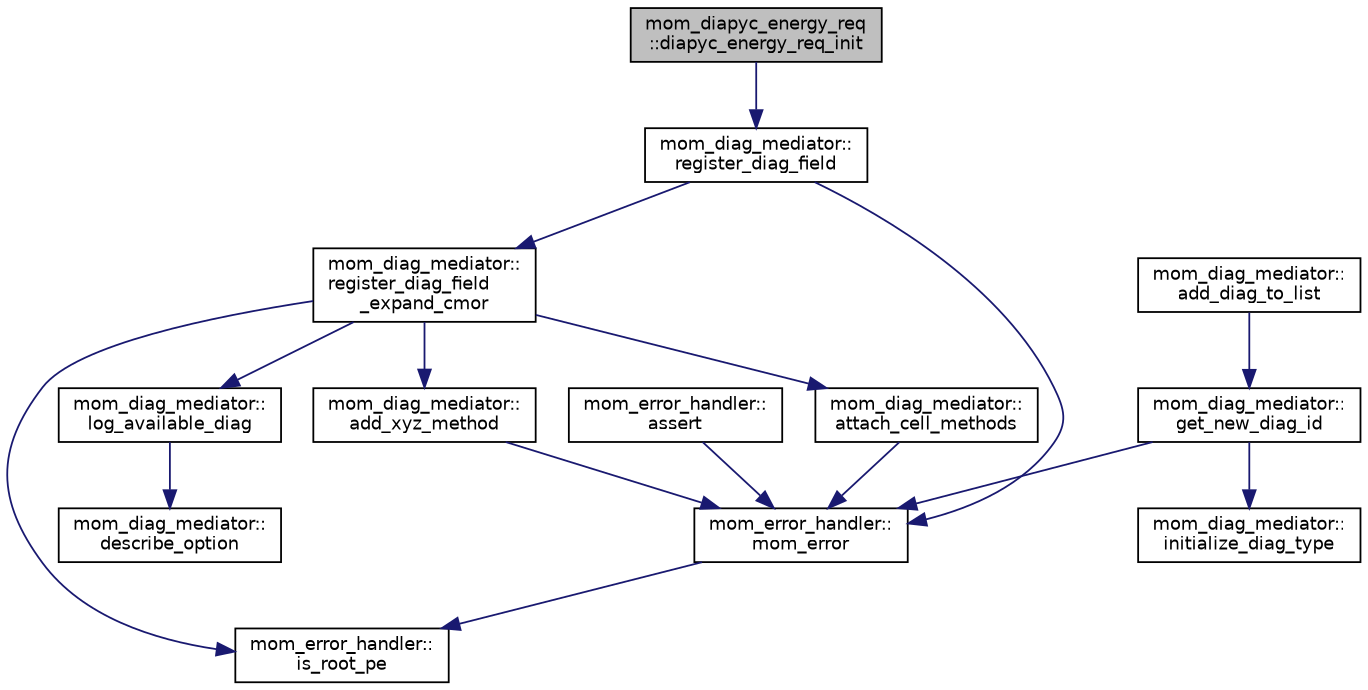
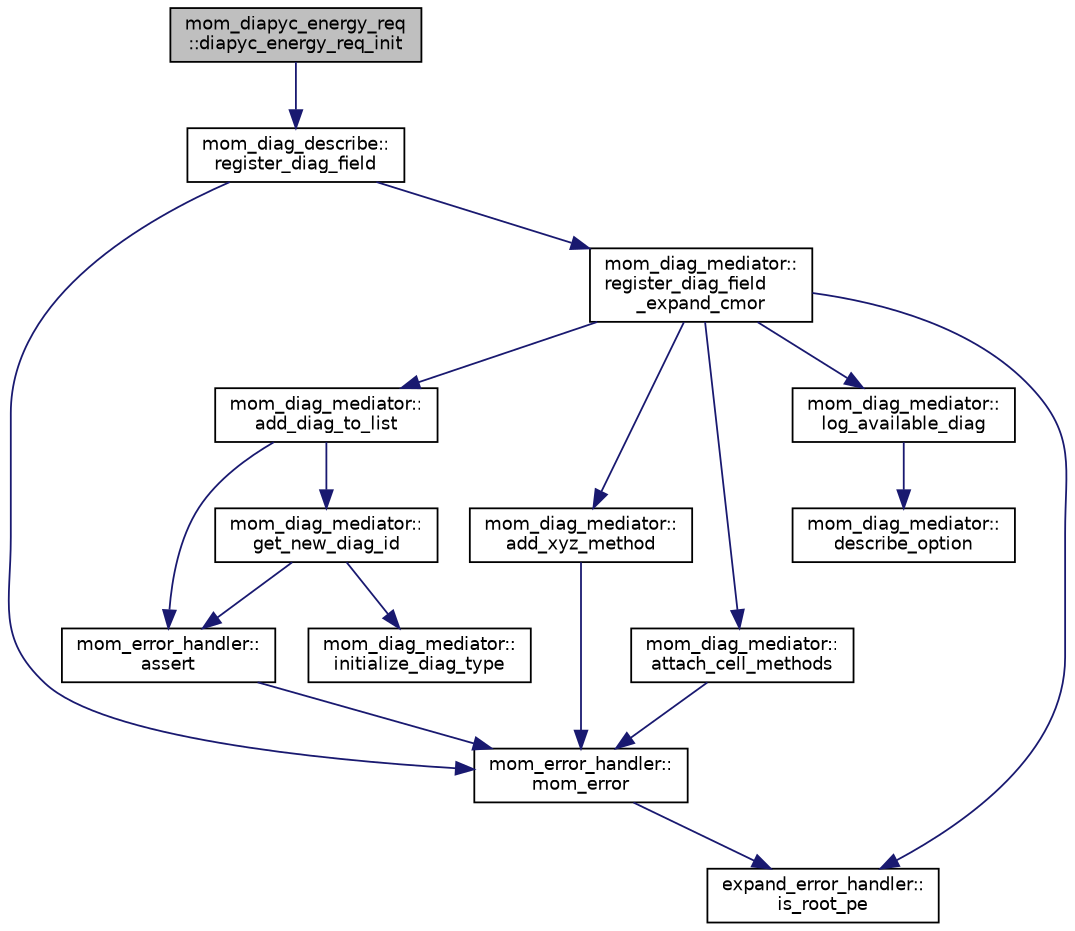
node "mom_diag_mediator:: register_diag_field": label "mom_diag_mediator:: register_diag_field" -> "mom_diag_describe:: register_diag_field"
edge "mom_diag_mediator:: register_diag_field _expand_cmor" -> "mom_diag_mediator:: add_diag_to_list": added
edge "mom_diag_mediator:: get_new_diag_id" -> "mom_error_handler:: mom_error": now "mom_diag_mediator:: get_new_diag_id" -> "mom_error_handler:: assert"
edge "mom_diag_mediator:: add_diag_to_list" -> "mom_error_handler:: assert": added
node "mom_error_handler:: is_root_pe": label "mom_error_handler:: is_root_pe" -> "expand_error_handler:: is_root_pe"
